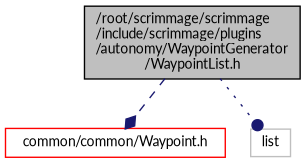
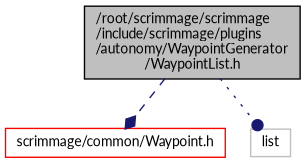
node "common/common/Waypoint.h": label "common/common/Waypoint.h" -> "scrimmage/common/Waypoint.h"
